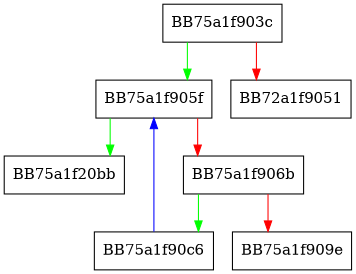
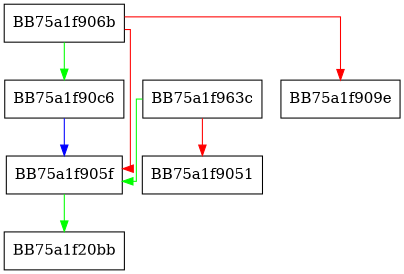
node "BB75a1f903c": label "BB75a1f903c" -> "BB75a1f963c"
node "BB72a1f9051": label "BB72a1f9051" -> "BB75a1f9051"
edge "BB75a1f905f" -> "BB75a1f906b": reversed
